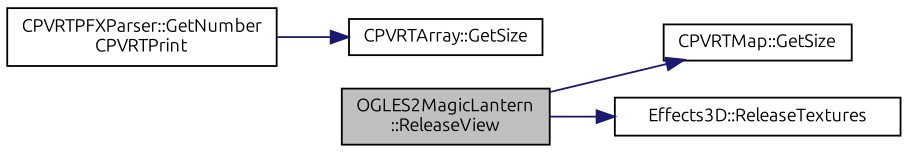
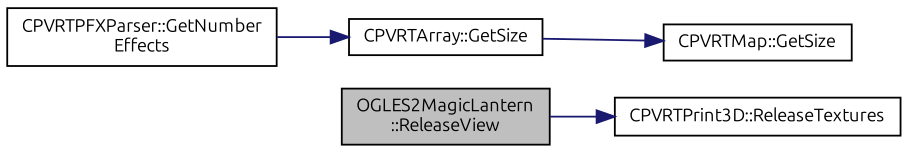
node "CPVRTPFXParser::GetNumber CPVRTPrint": label "CPVRTPFXParser::GetNumber CPVRTPrint" -> "CPVRTPFXParser::GetNumber Effects"
edge "OGLES2MagicLantern ::ReleaseView" -> "CPVRTMap::GetSize": now "CPVRTArray::GetSize" -> "CPVRTMap::GetSize"
node "Effects3D::ReleaseTextures": label "Effects3D::ReleaseTextures" -> "CPVRTPrint3D::ReleaseTextures"
